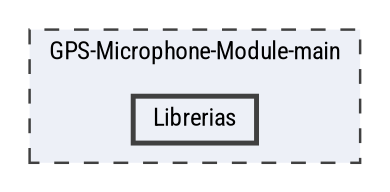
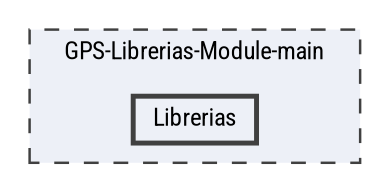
cluster "GPS-Microphone-Module-main": label "GPS-Microphone-Module-main" -> "GPS-Librerias-Module-main"
